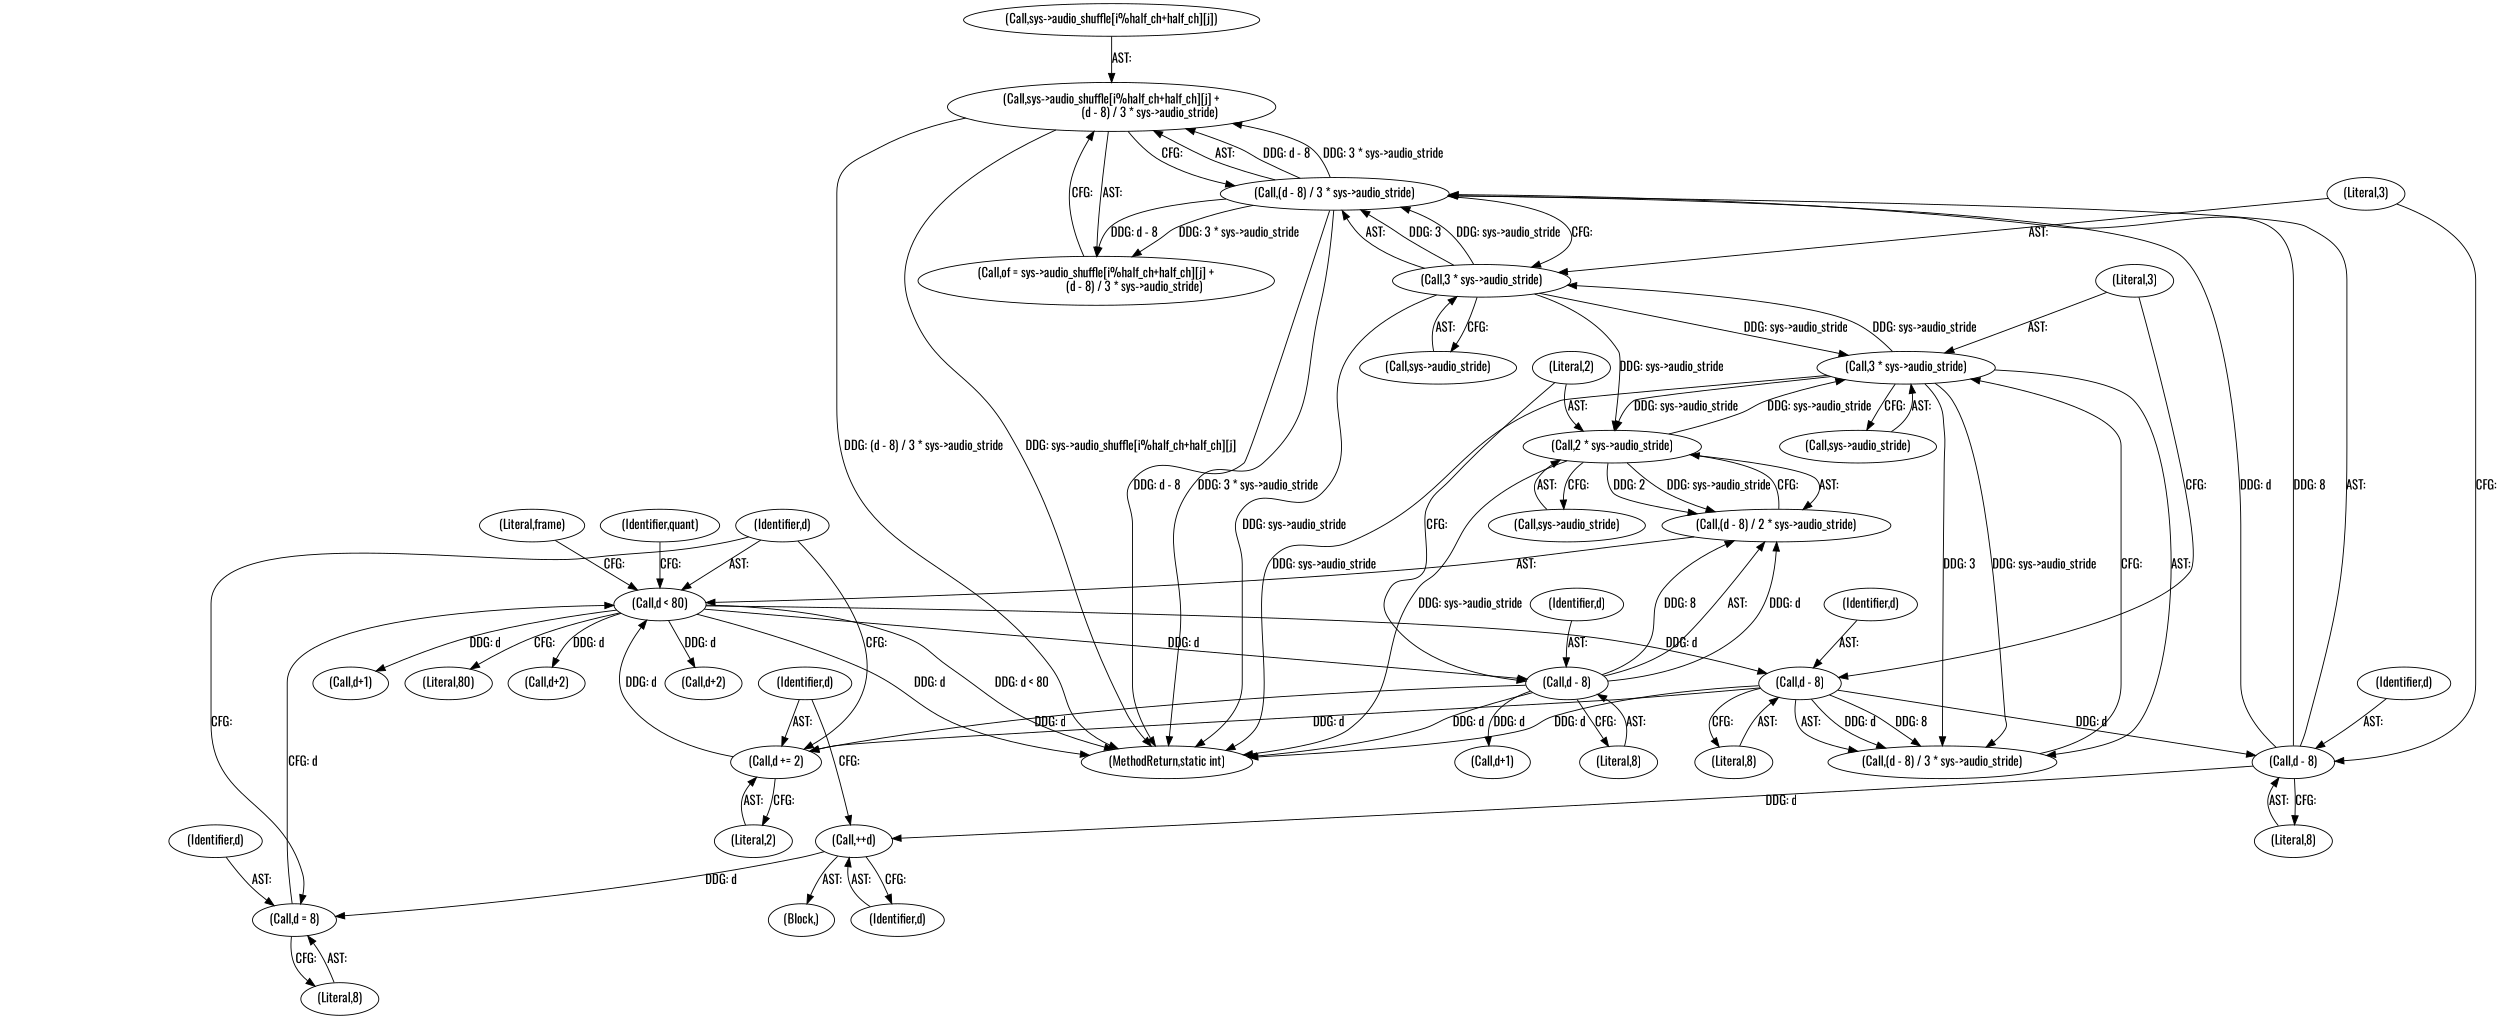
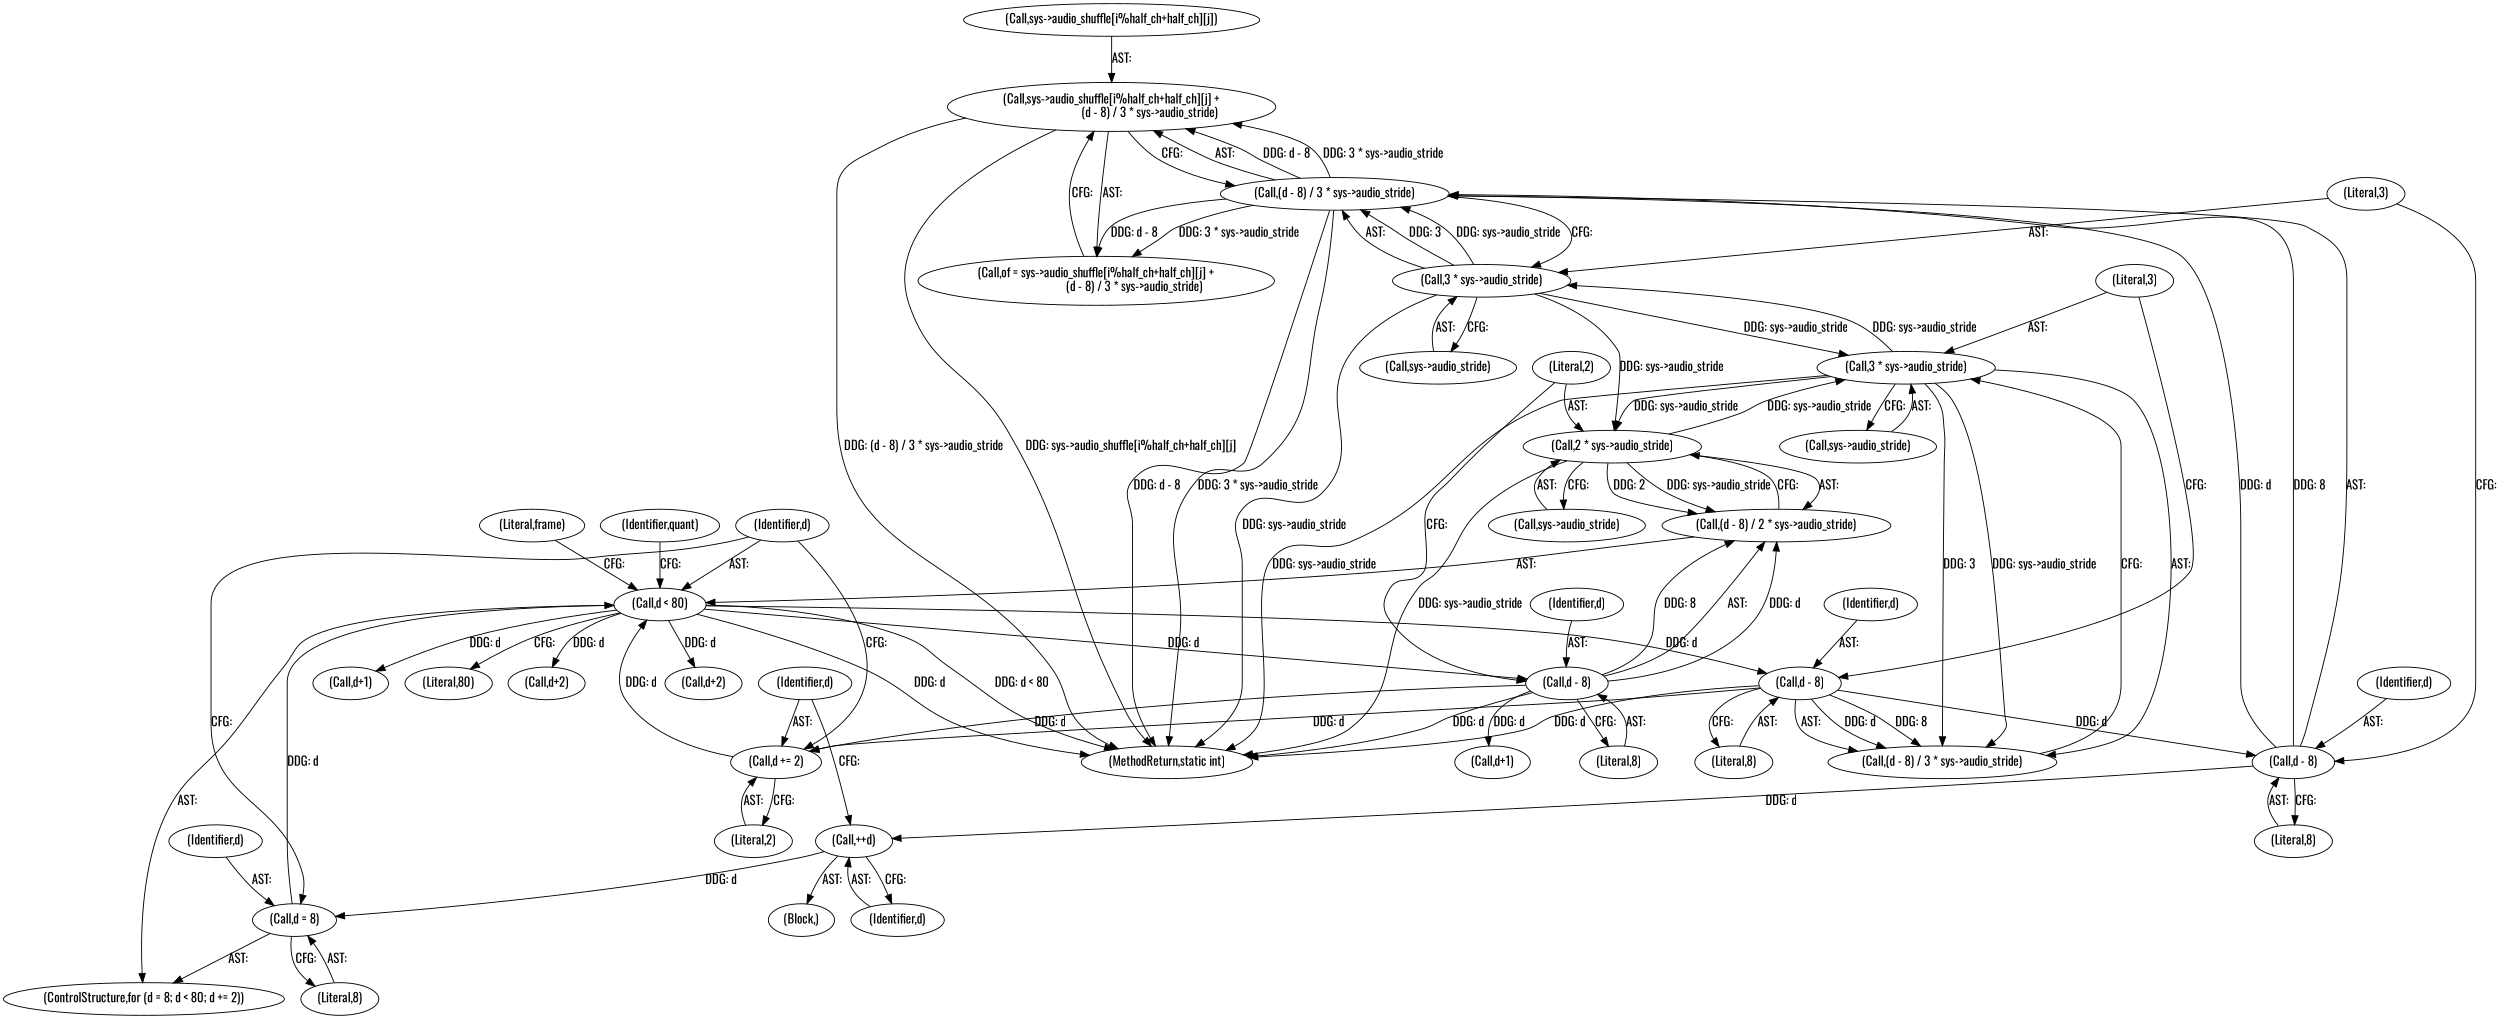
edge "(Call,d = 8)" -> "(Call,d < 80)": label "CFG: d" -> "DDG: d"
node "(ControlStructure,for (d = 8; d < 80; d += 2))": added
